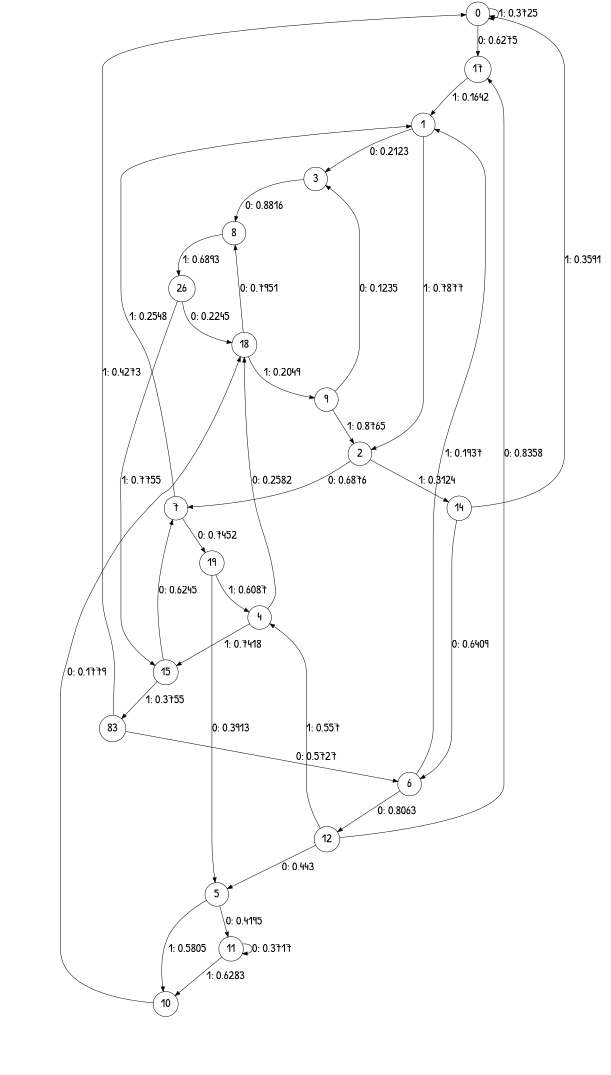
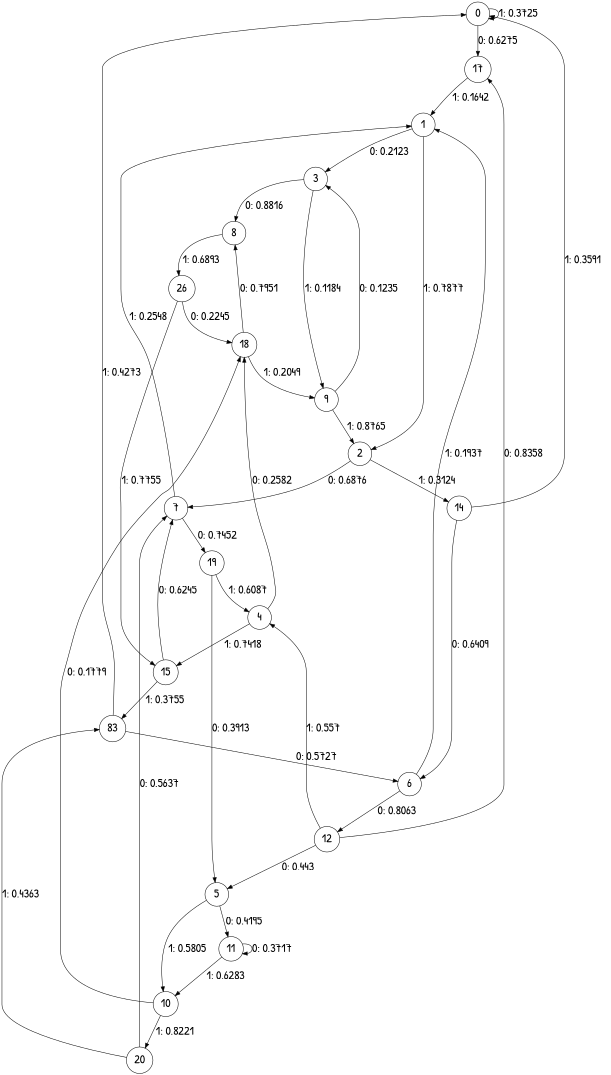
edge "3" -> "9": added, label "1: 0.1184"
node "20": added
